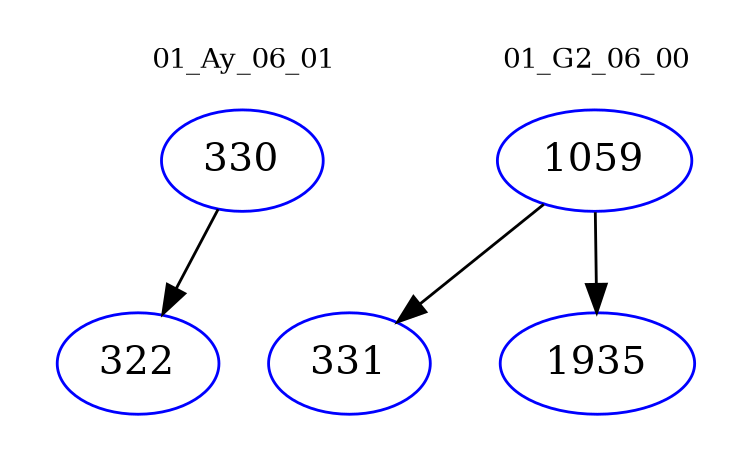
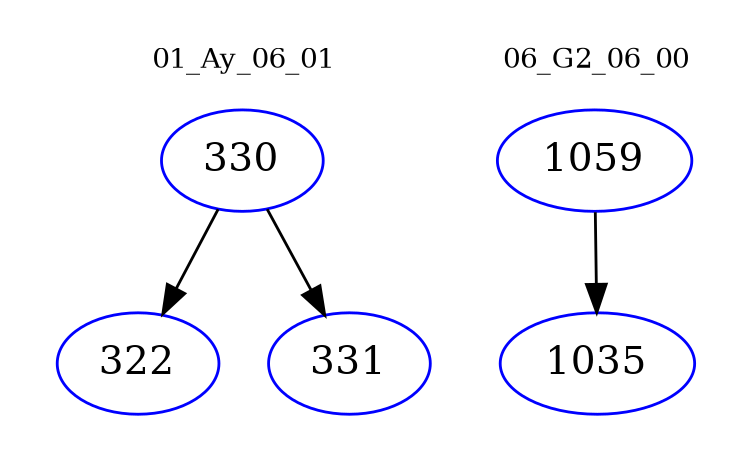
cluster "01_G2_06_00": label "01_G2_06_00" -> "06_G2_06_00"
edge "1059" -> "331": now "330" -> "331"
node "1935": label "1935" -> "1035"
